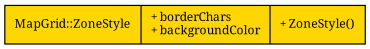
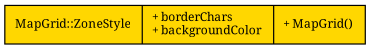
node "MapGrid::ZoneStyle": text "+ ZoneStyle()" -> "+ MapGrid()"
